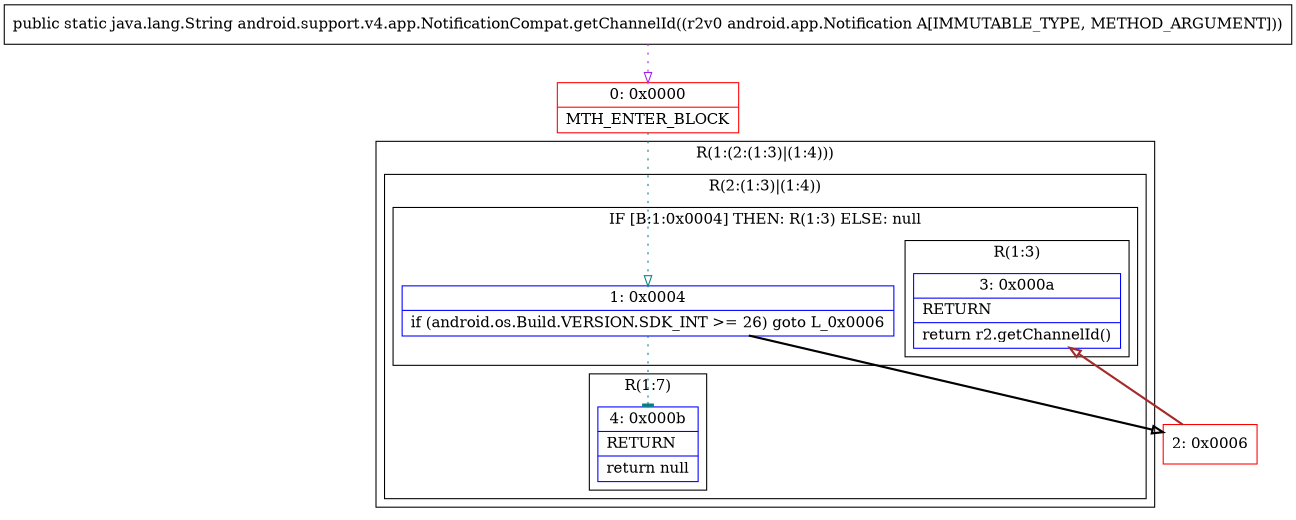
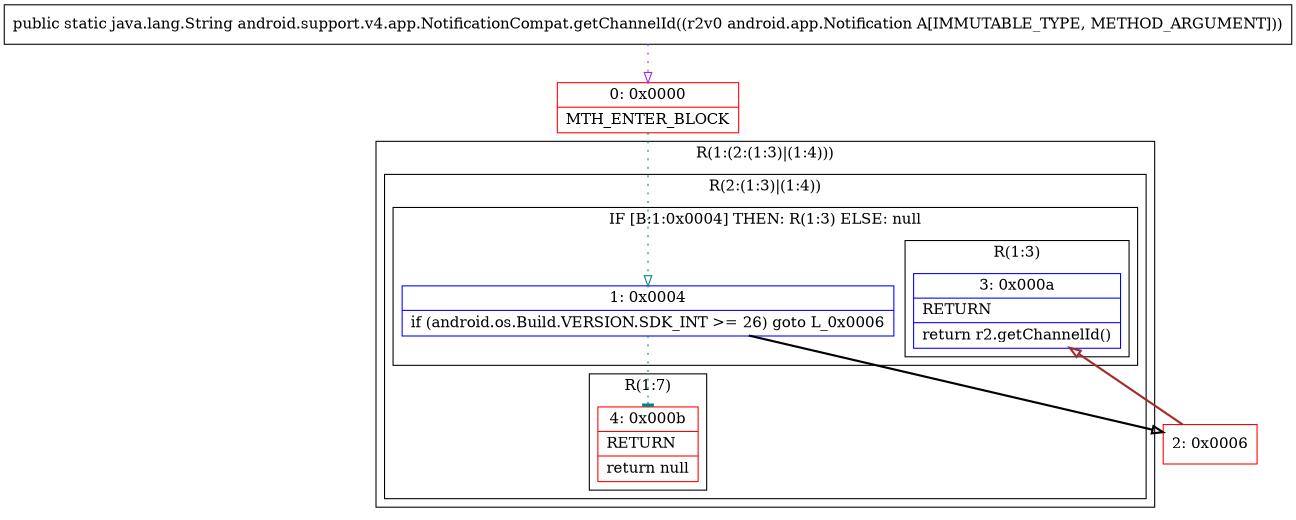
node "4: 0x000b": color blue -> red
